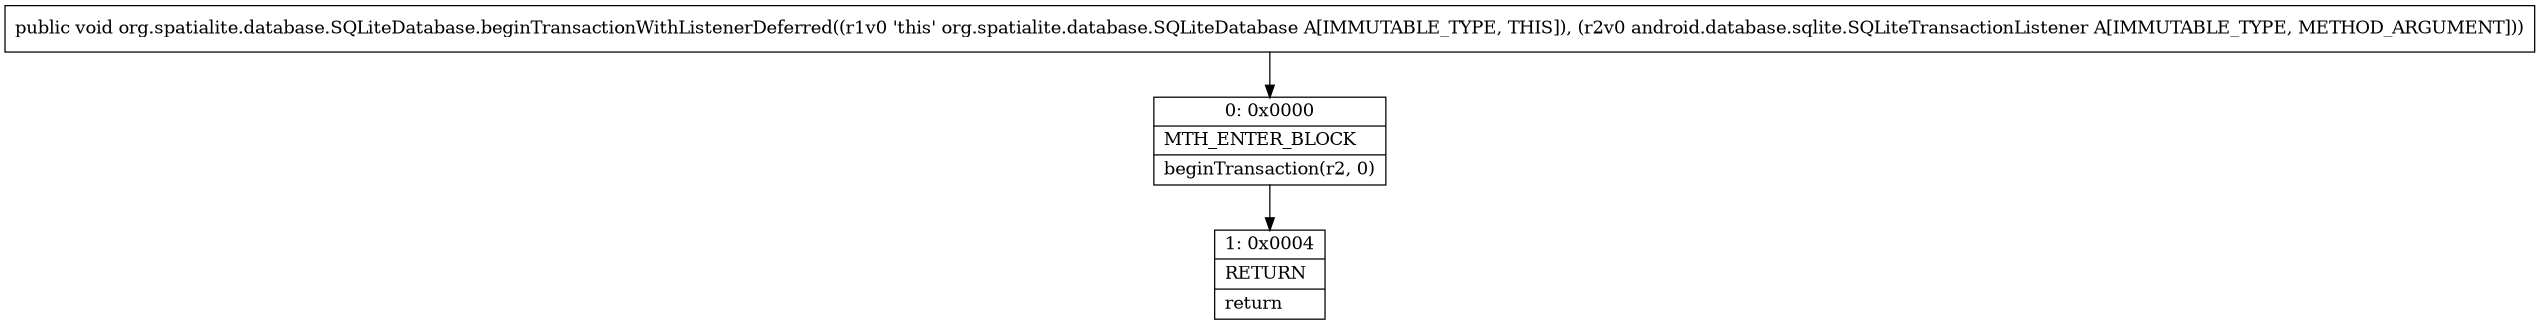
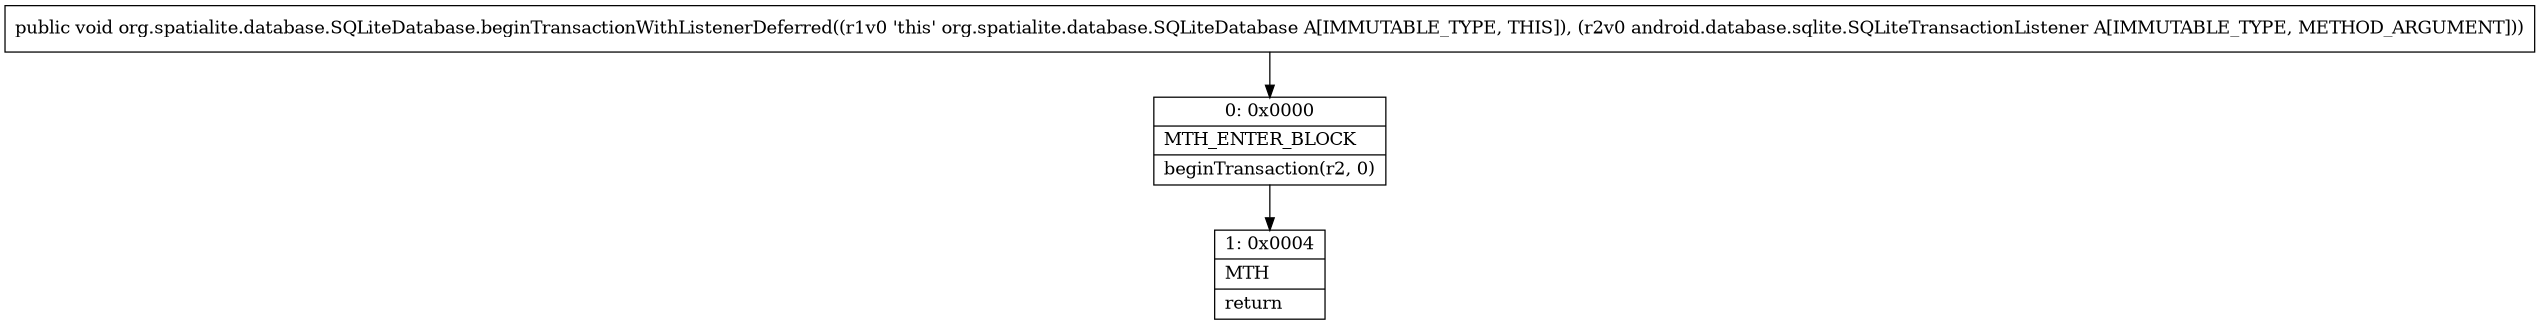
node "1: 0x0004": text "RETURN" -> "MTH"
